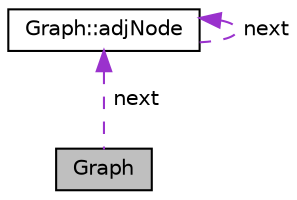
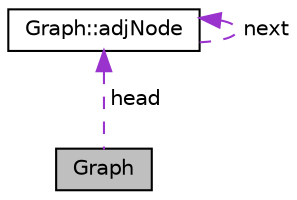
edge "Graph" -> "Graph::adjNode": label " next" -> " head"
